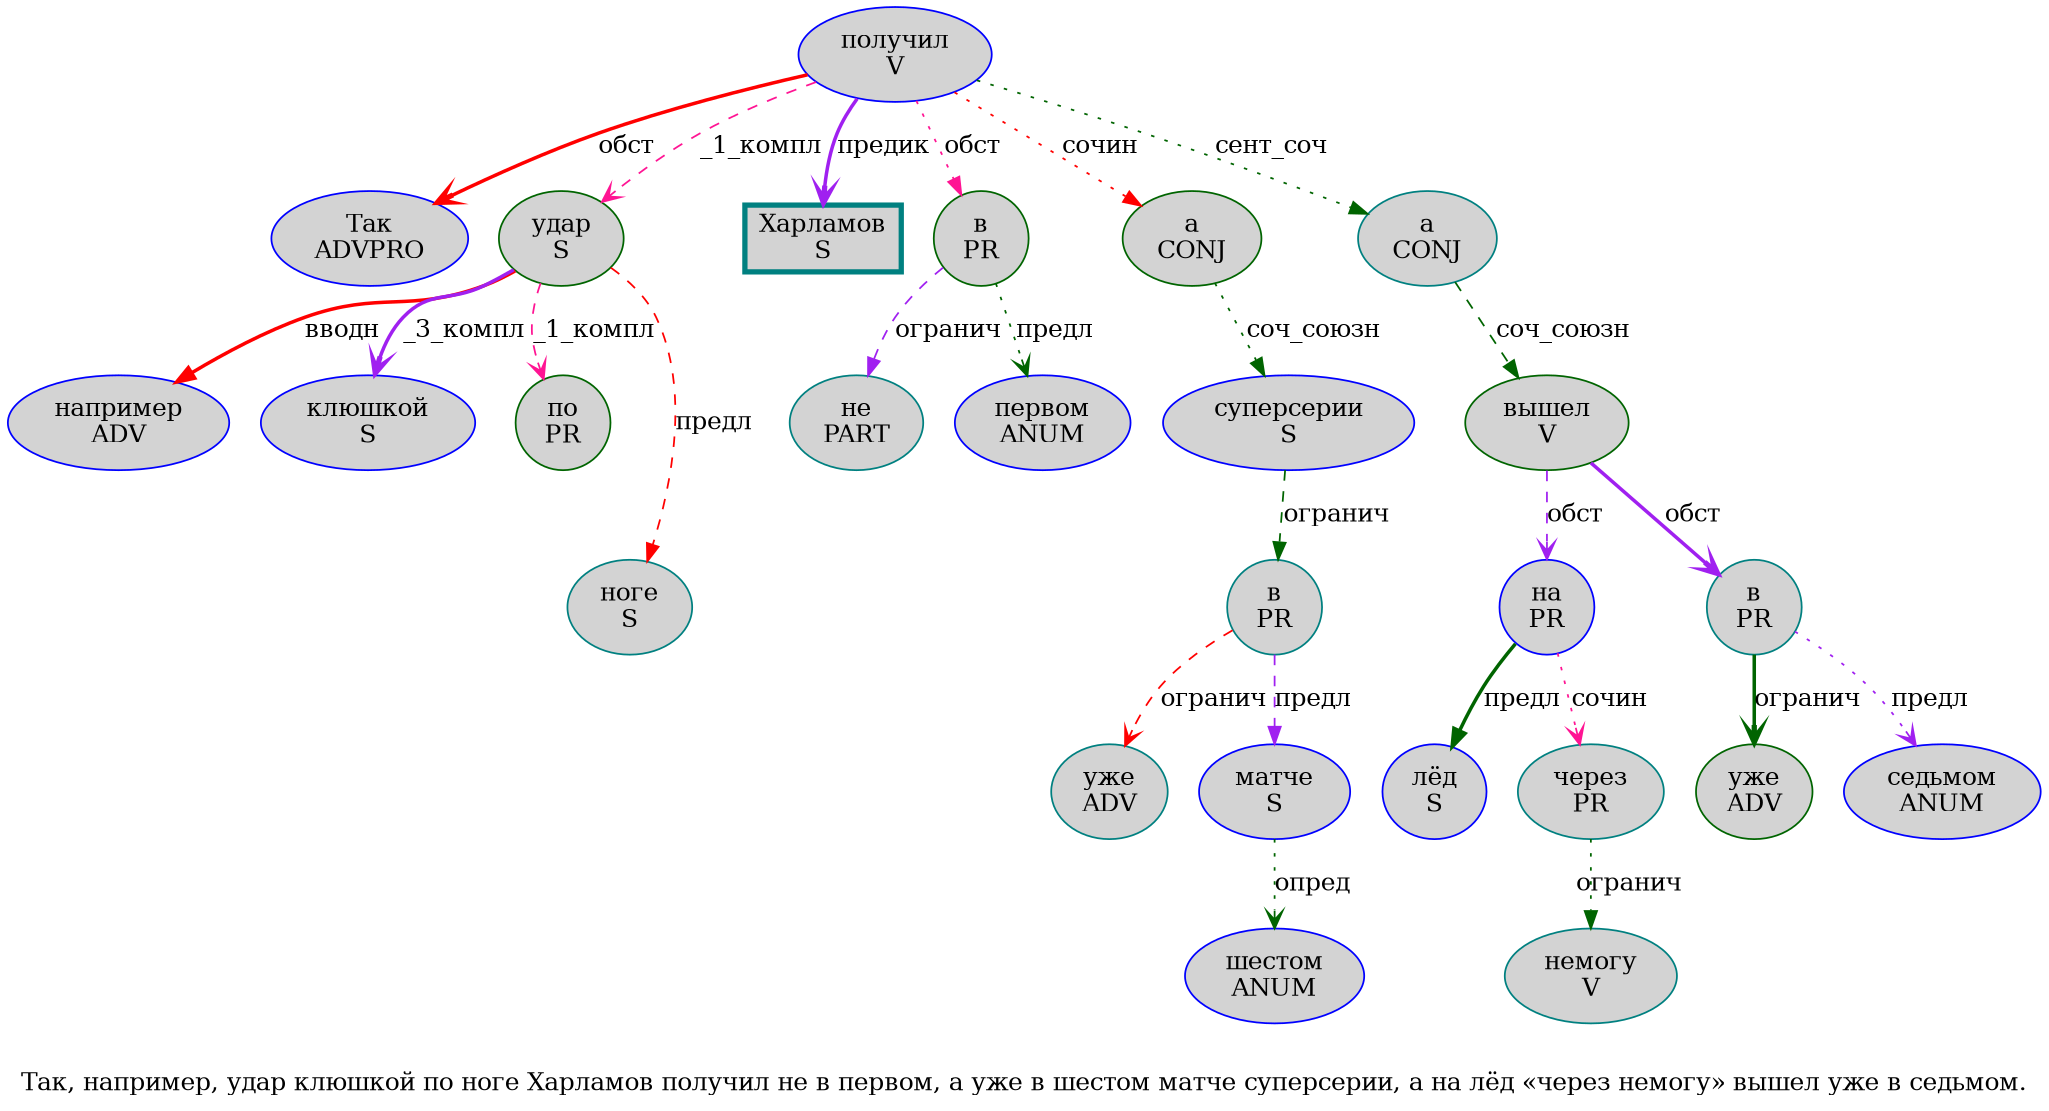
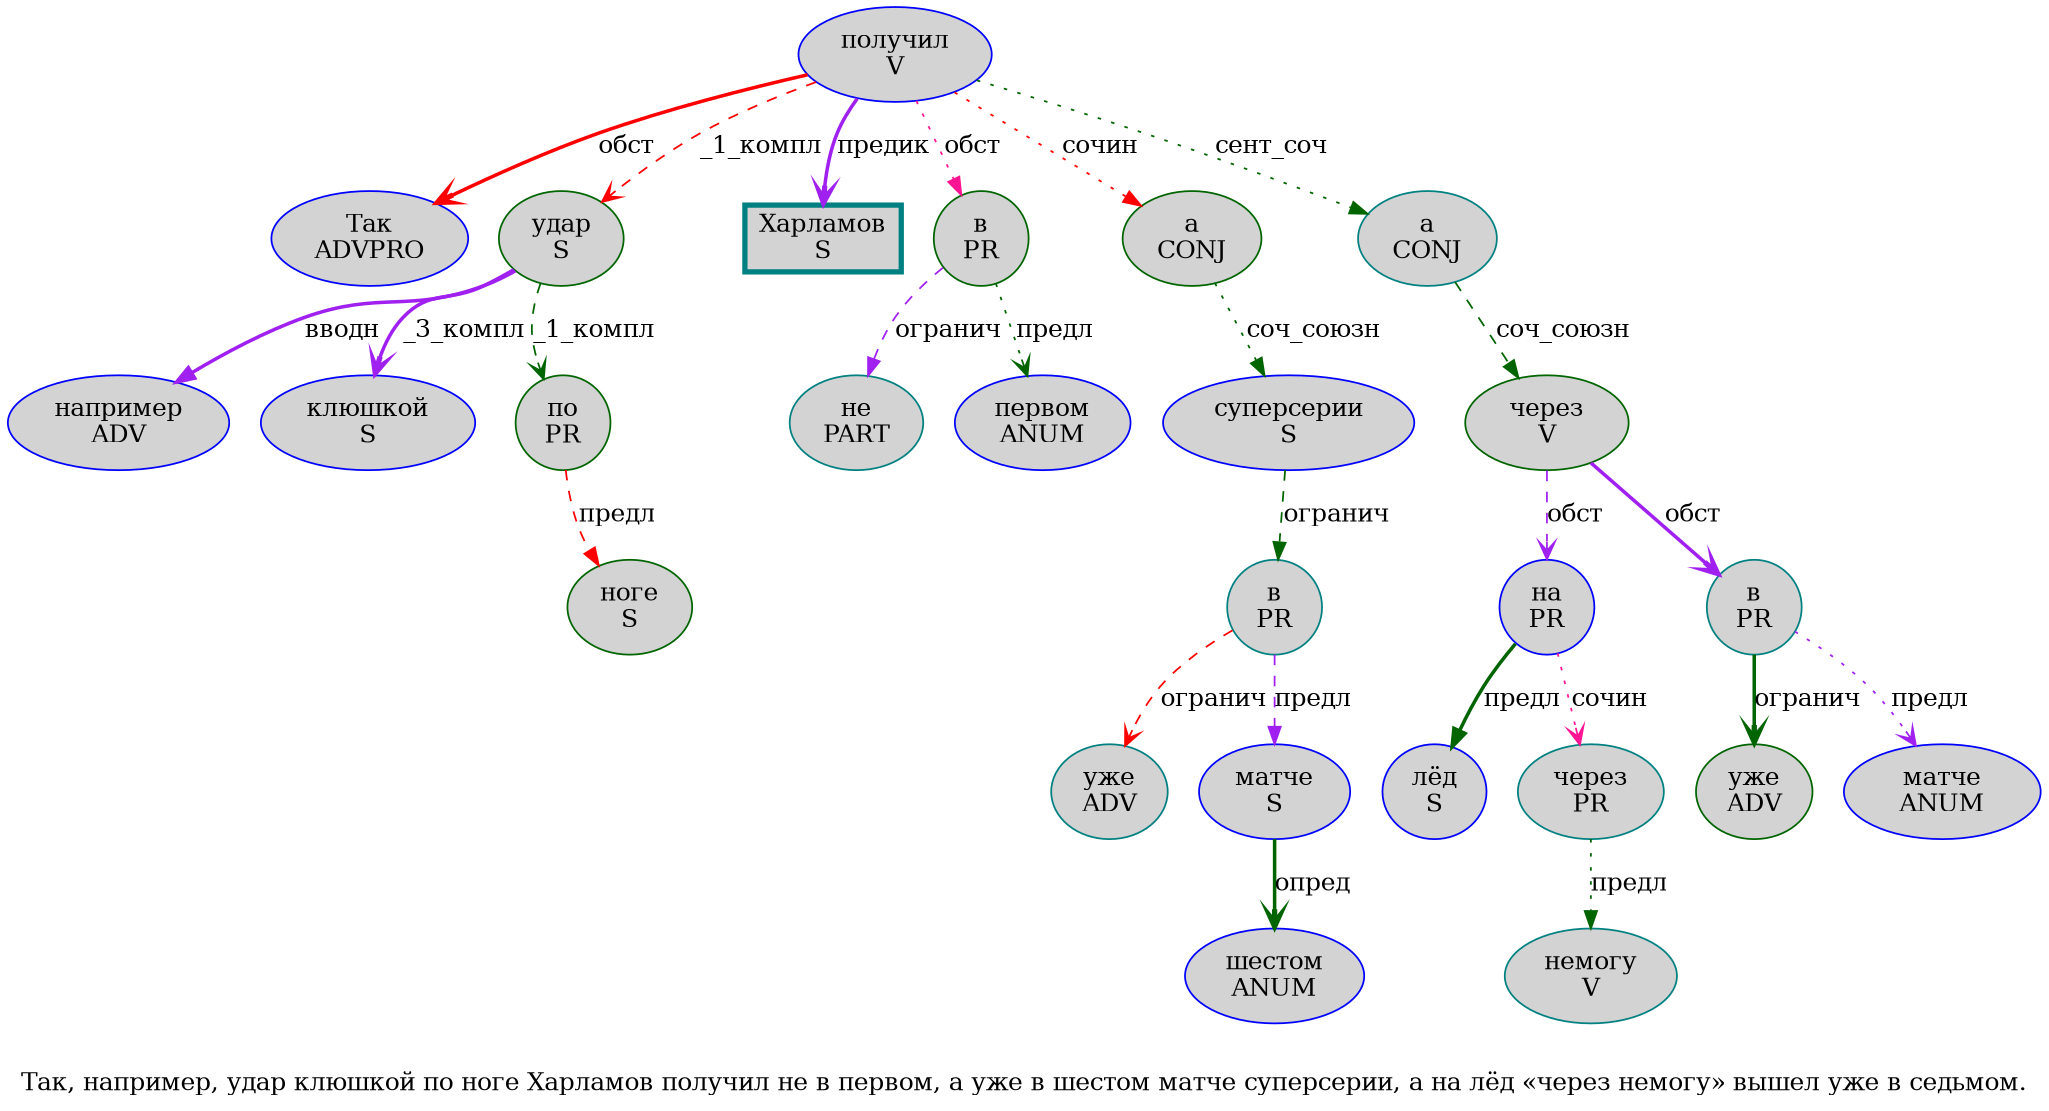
edge "получил V" -> "удар S": color deeppink -> red
edge "удар S" -> "например ADV": color red -> purple
edge "удар S" -> "по PR": color deeppink -> darkgreen
edge "удар S" -> "ноге S": now "по PR" -> "ноге S"
node "вышел V": label "вышел V" -> "через V"
node "ноге S": color teal -> darkgreen
node "седьмом ANUM": label "седьмом ANUM" -> "матче ANUM"
edge "матче S" -> "шестом ANUM": style dotted -> bold
edge "через PR" -> "немогу V": label "огранич" -> "предл"
